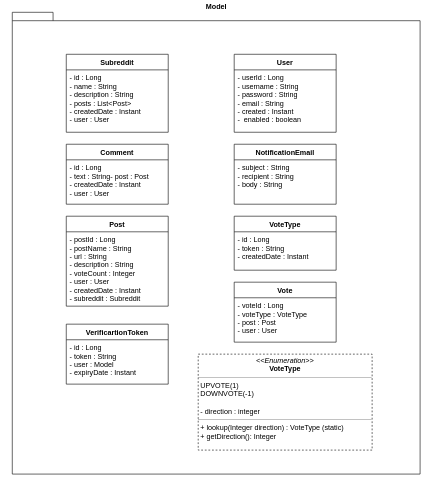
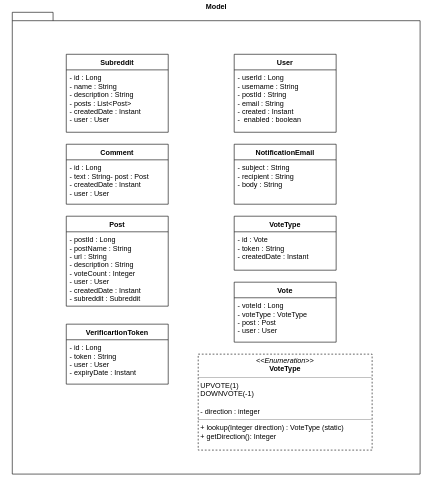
node "- userId : Long - username : String - password : String - email : String - created : Instant - enabled : boolean": label "- userId : Long - username : String - password : String - email : String - created : Instant - enabled : boolean" -> "- userId : Long - username : String - postId : String - email : String - created : Instant - enabled : boolean"
node "- id : Long - token : String - createdDate : Instant": label "- id : Long - token : String - createdDate : Instant" -> "- id : Vote - token : String - createdDate : Instant"
node "- id : Long - token : String - user : Model - expiryDate : Instant": label "- id : Long - token : String - user : Model - expiryDate : Instant" -> "- id : Long - token : String - user : User - expiryDate : Instant"
